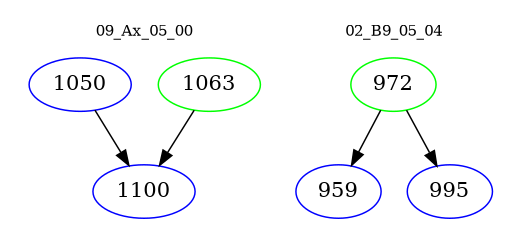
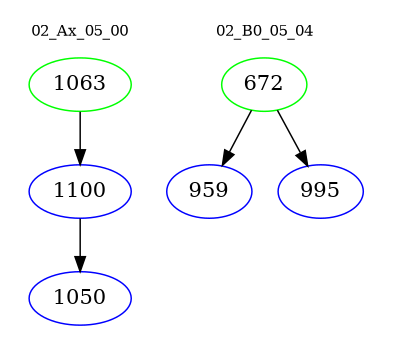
cluster "09_Ax_05_00": label "09_Ax_05_00" -> "02_Ax_05_00"
cluster "02_B9_05_04": label "02_B9_05_04" -> "02_B0_05_04"
node "972": label "972" -> "672"
edge "1050" -> "1100": reversed
